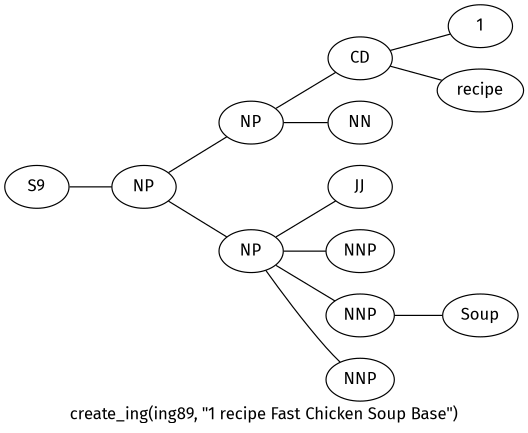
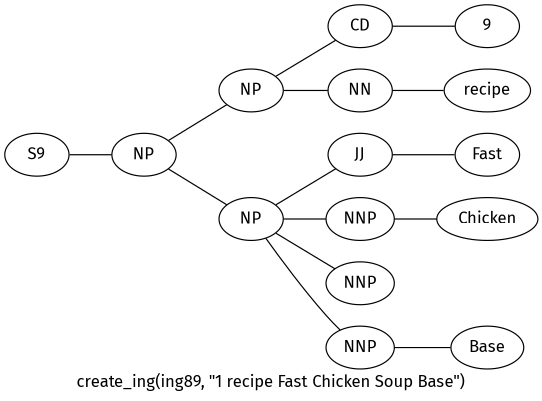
node "1": label "1" -> "9"
edge "CD" -- "recipe": now "NN" -- "recipe"
node "Fast": added
node "Chicken": added
node "Soup": removed
node "Base": added
